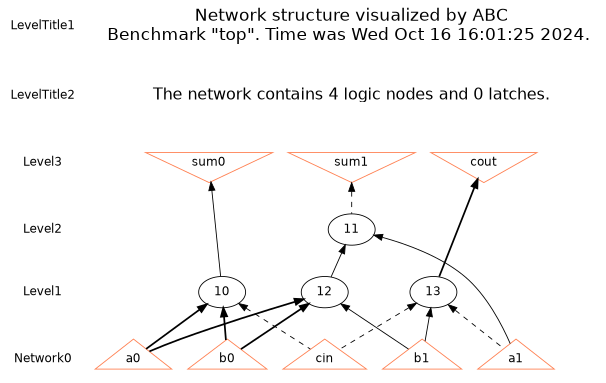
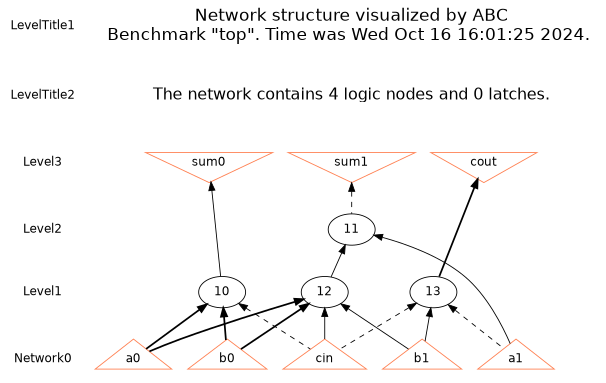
edge "cin" -> "12": added
